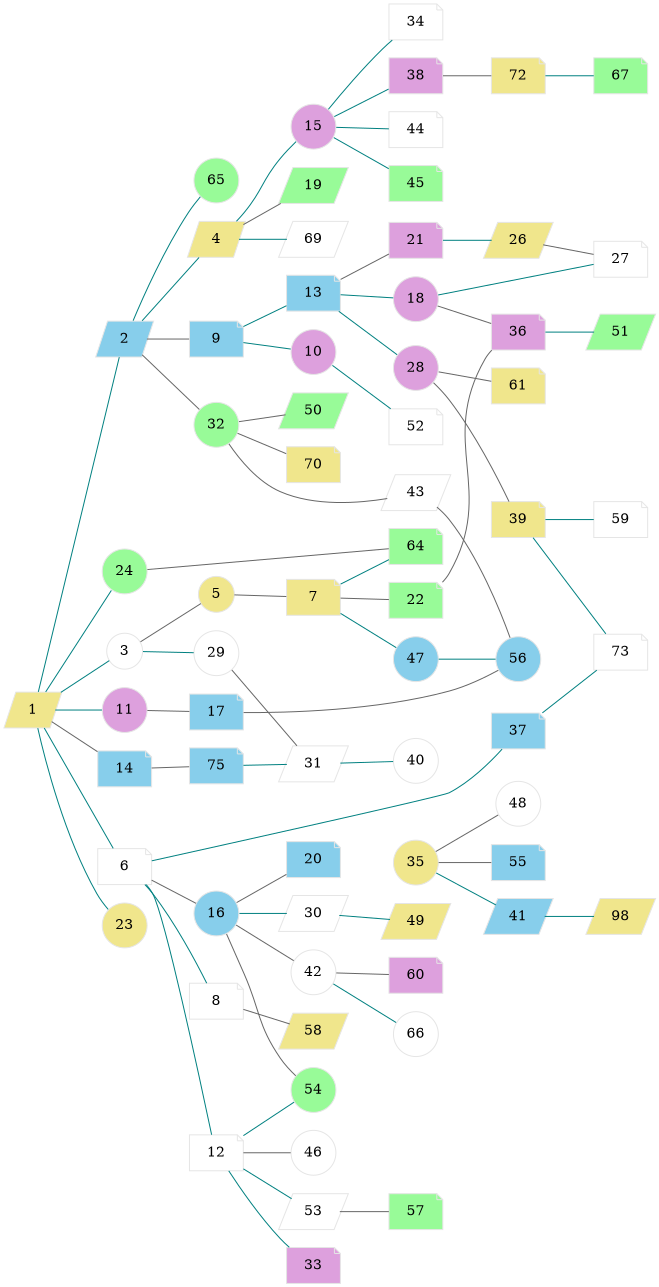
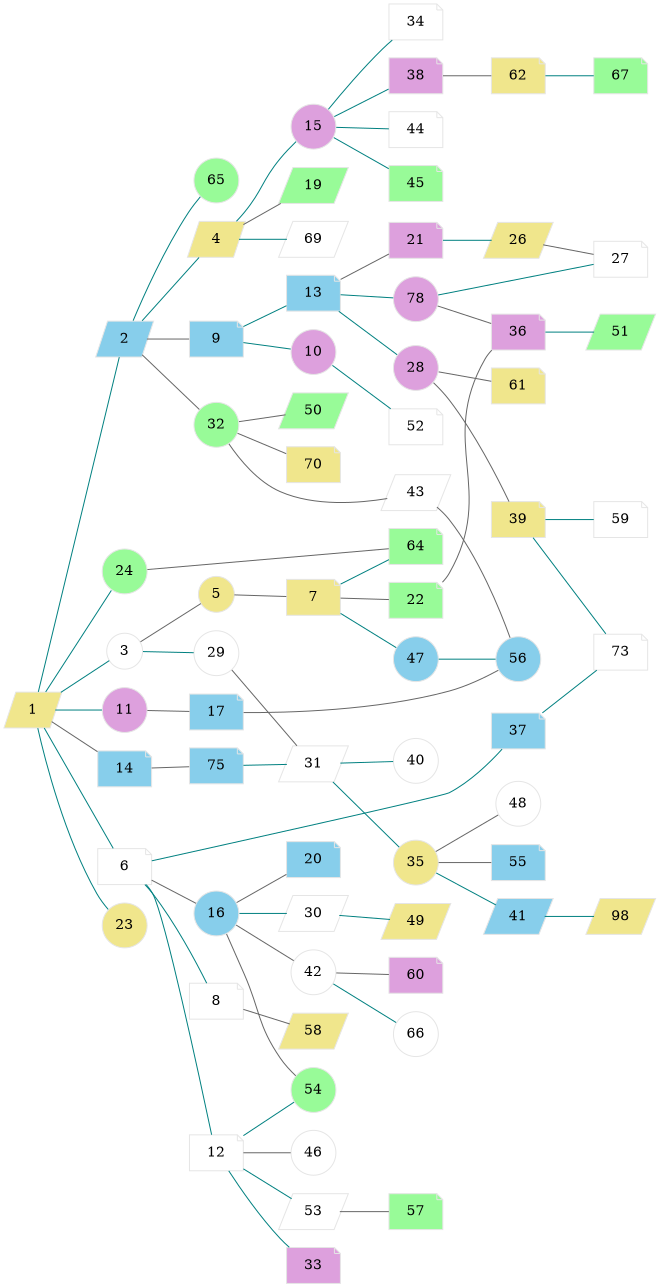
node "72": label "72" -> "62"
node "18": label "18" -> "78"
edge "31" -- "35": added
